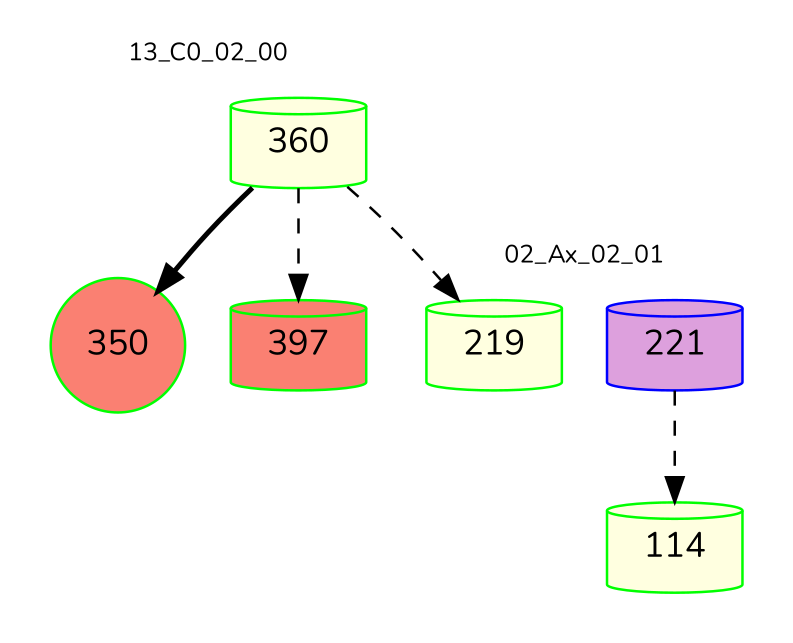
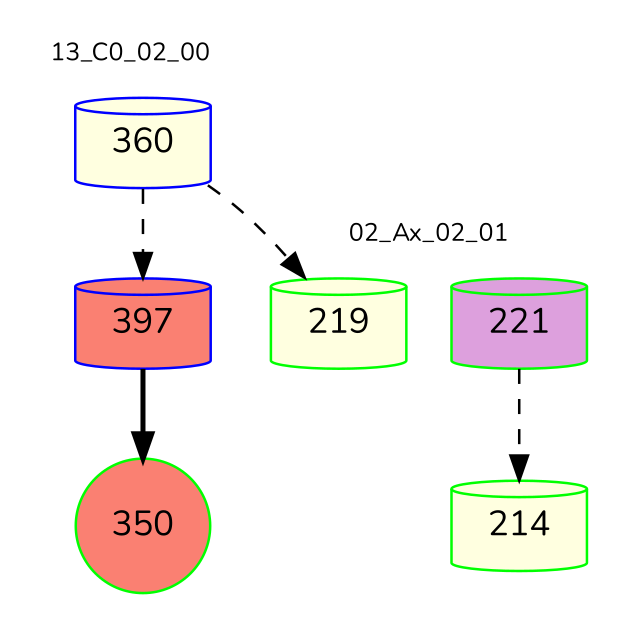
node "360": color green -> blue
edge "360" -> "350": now "397" -> "350"
node "397": color green -> blue
node "221": color blue -> green
node "114": label "114" -> "214"
